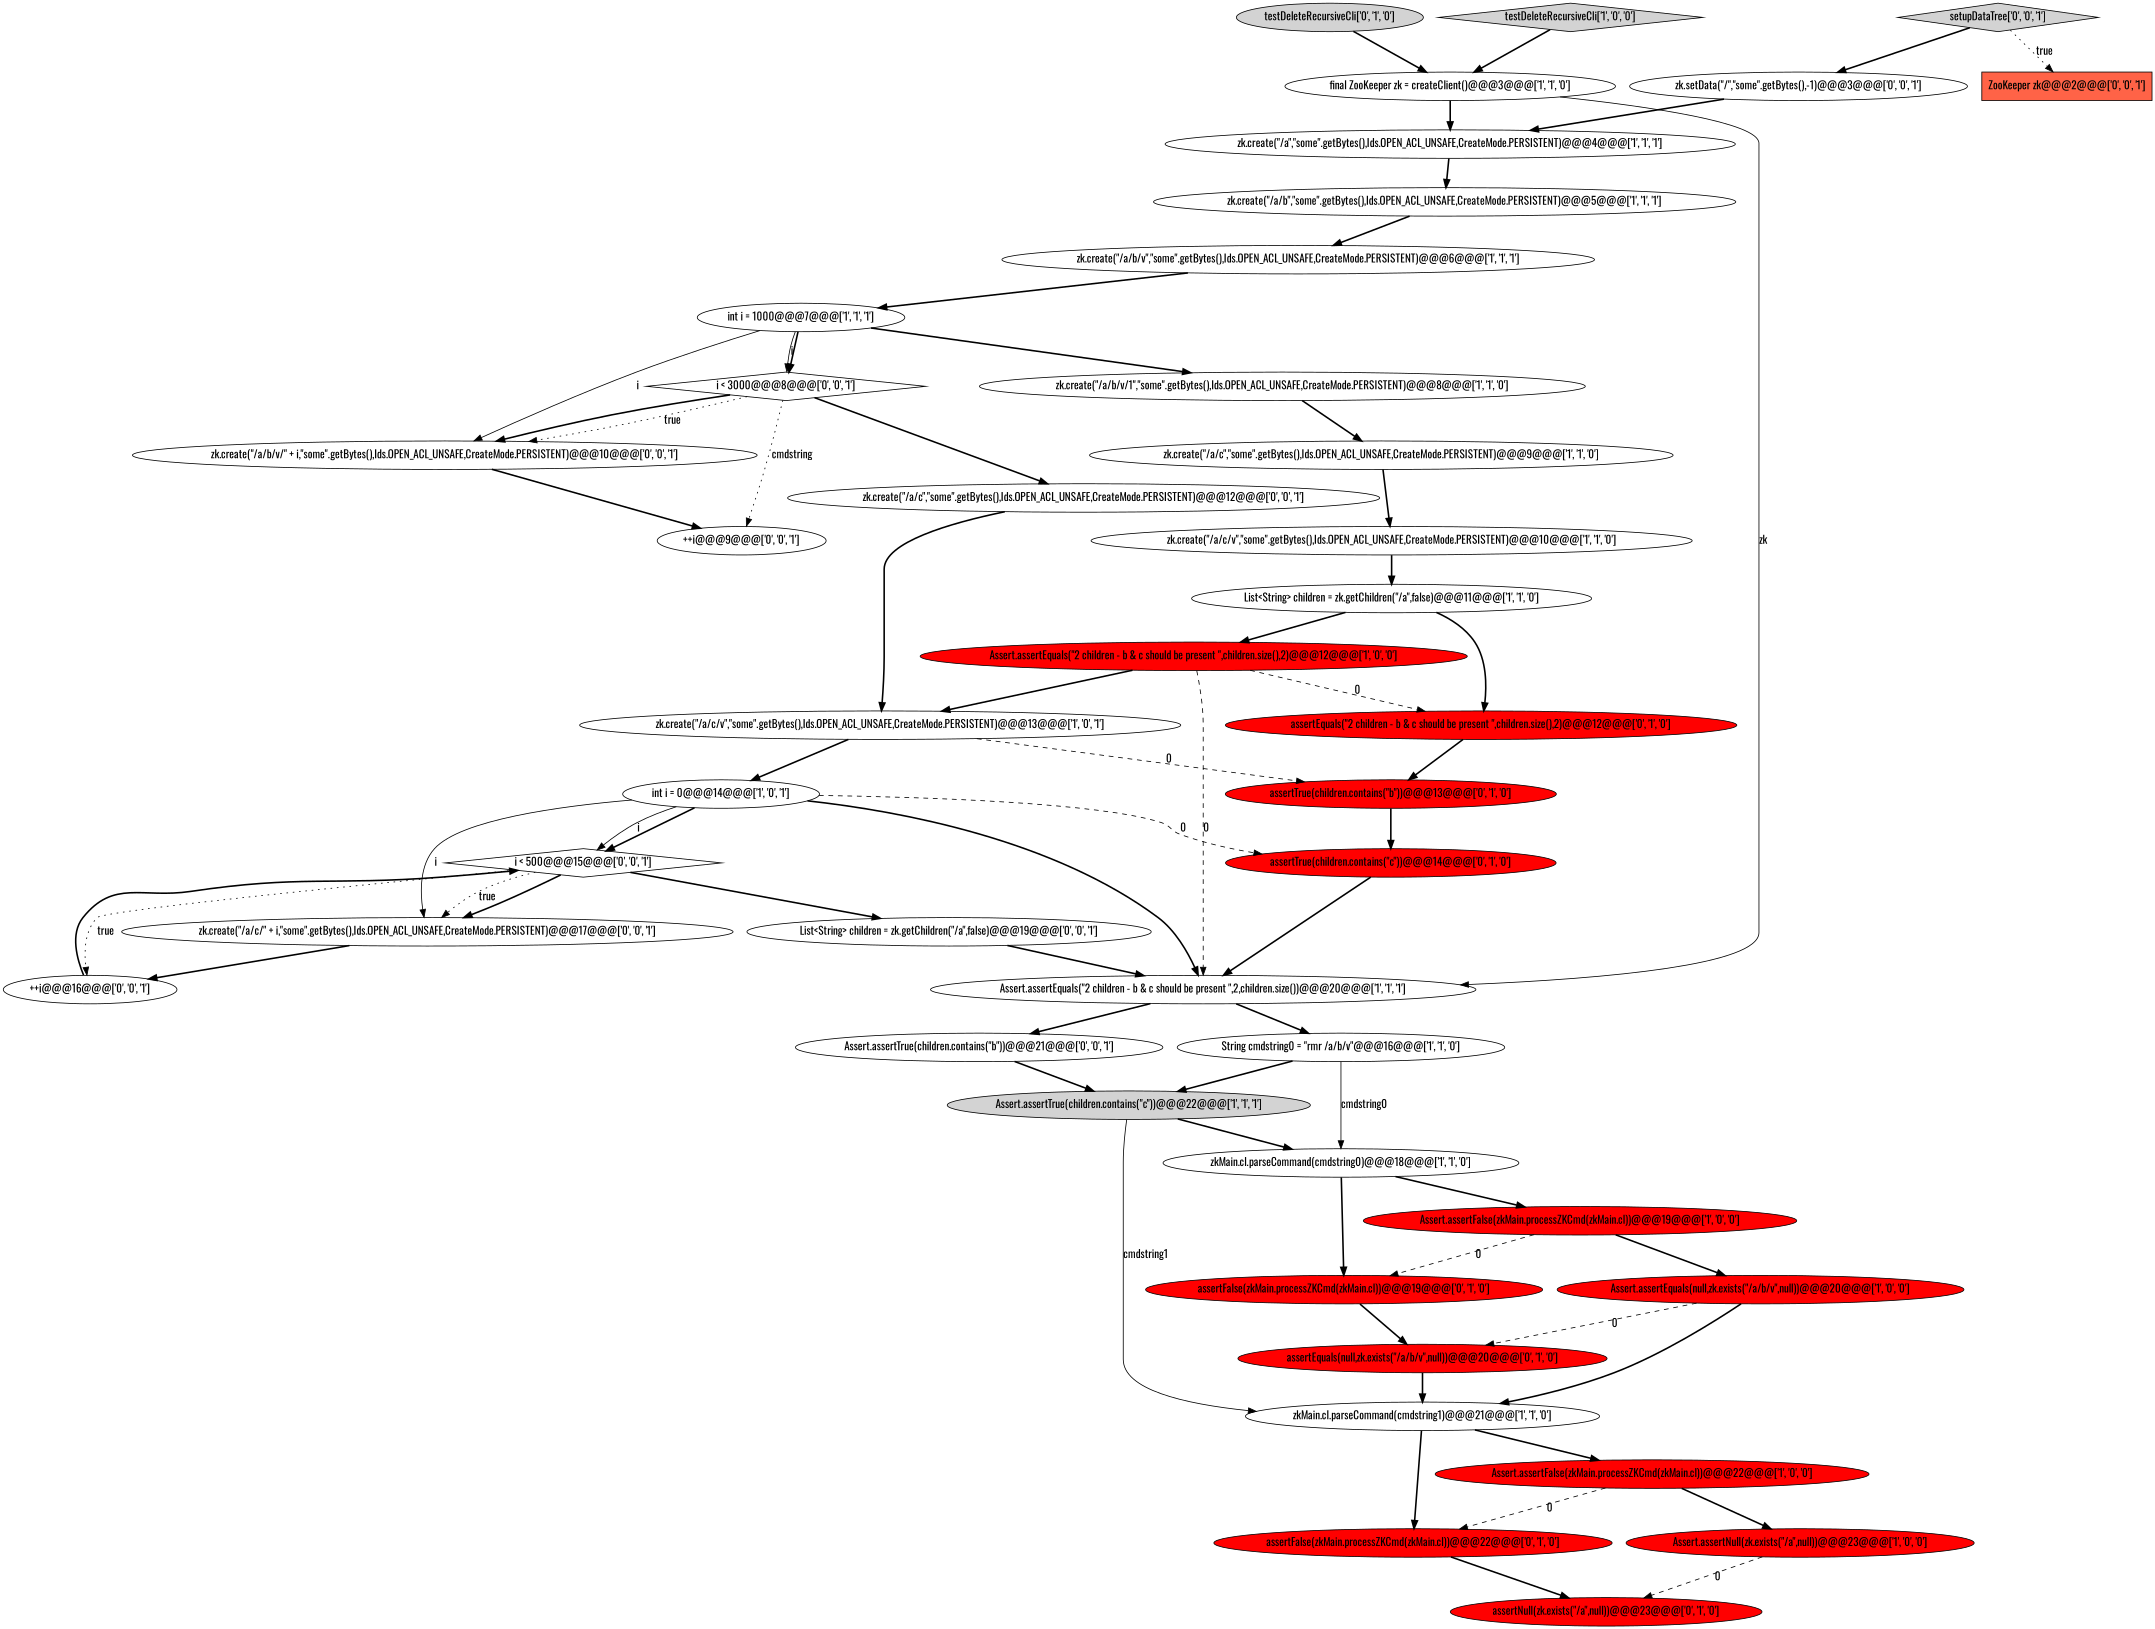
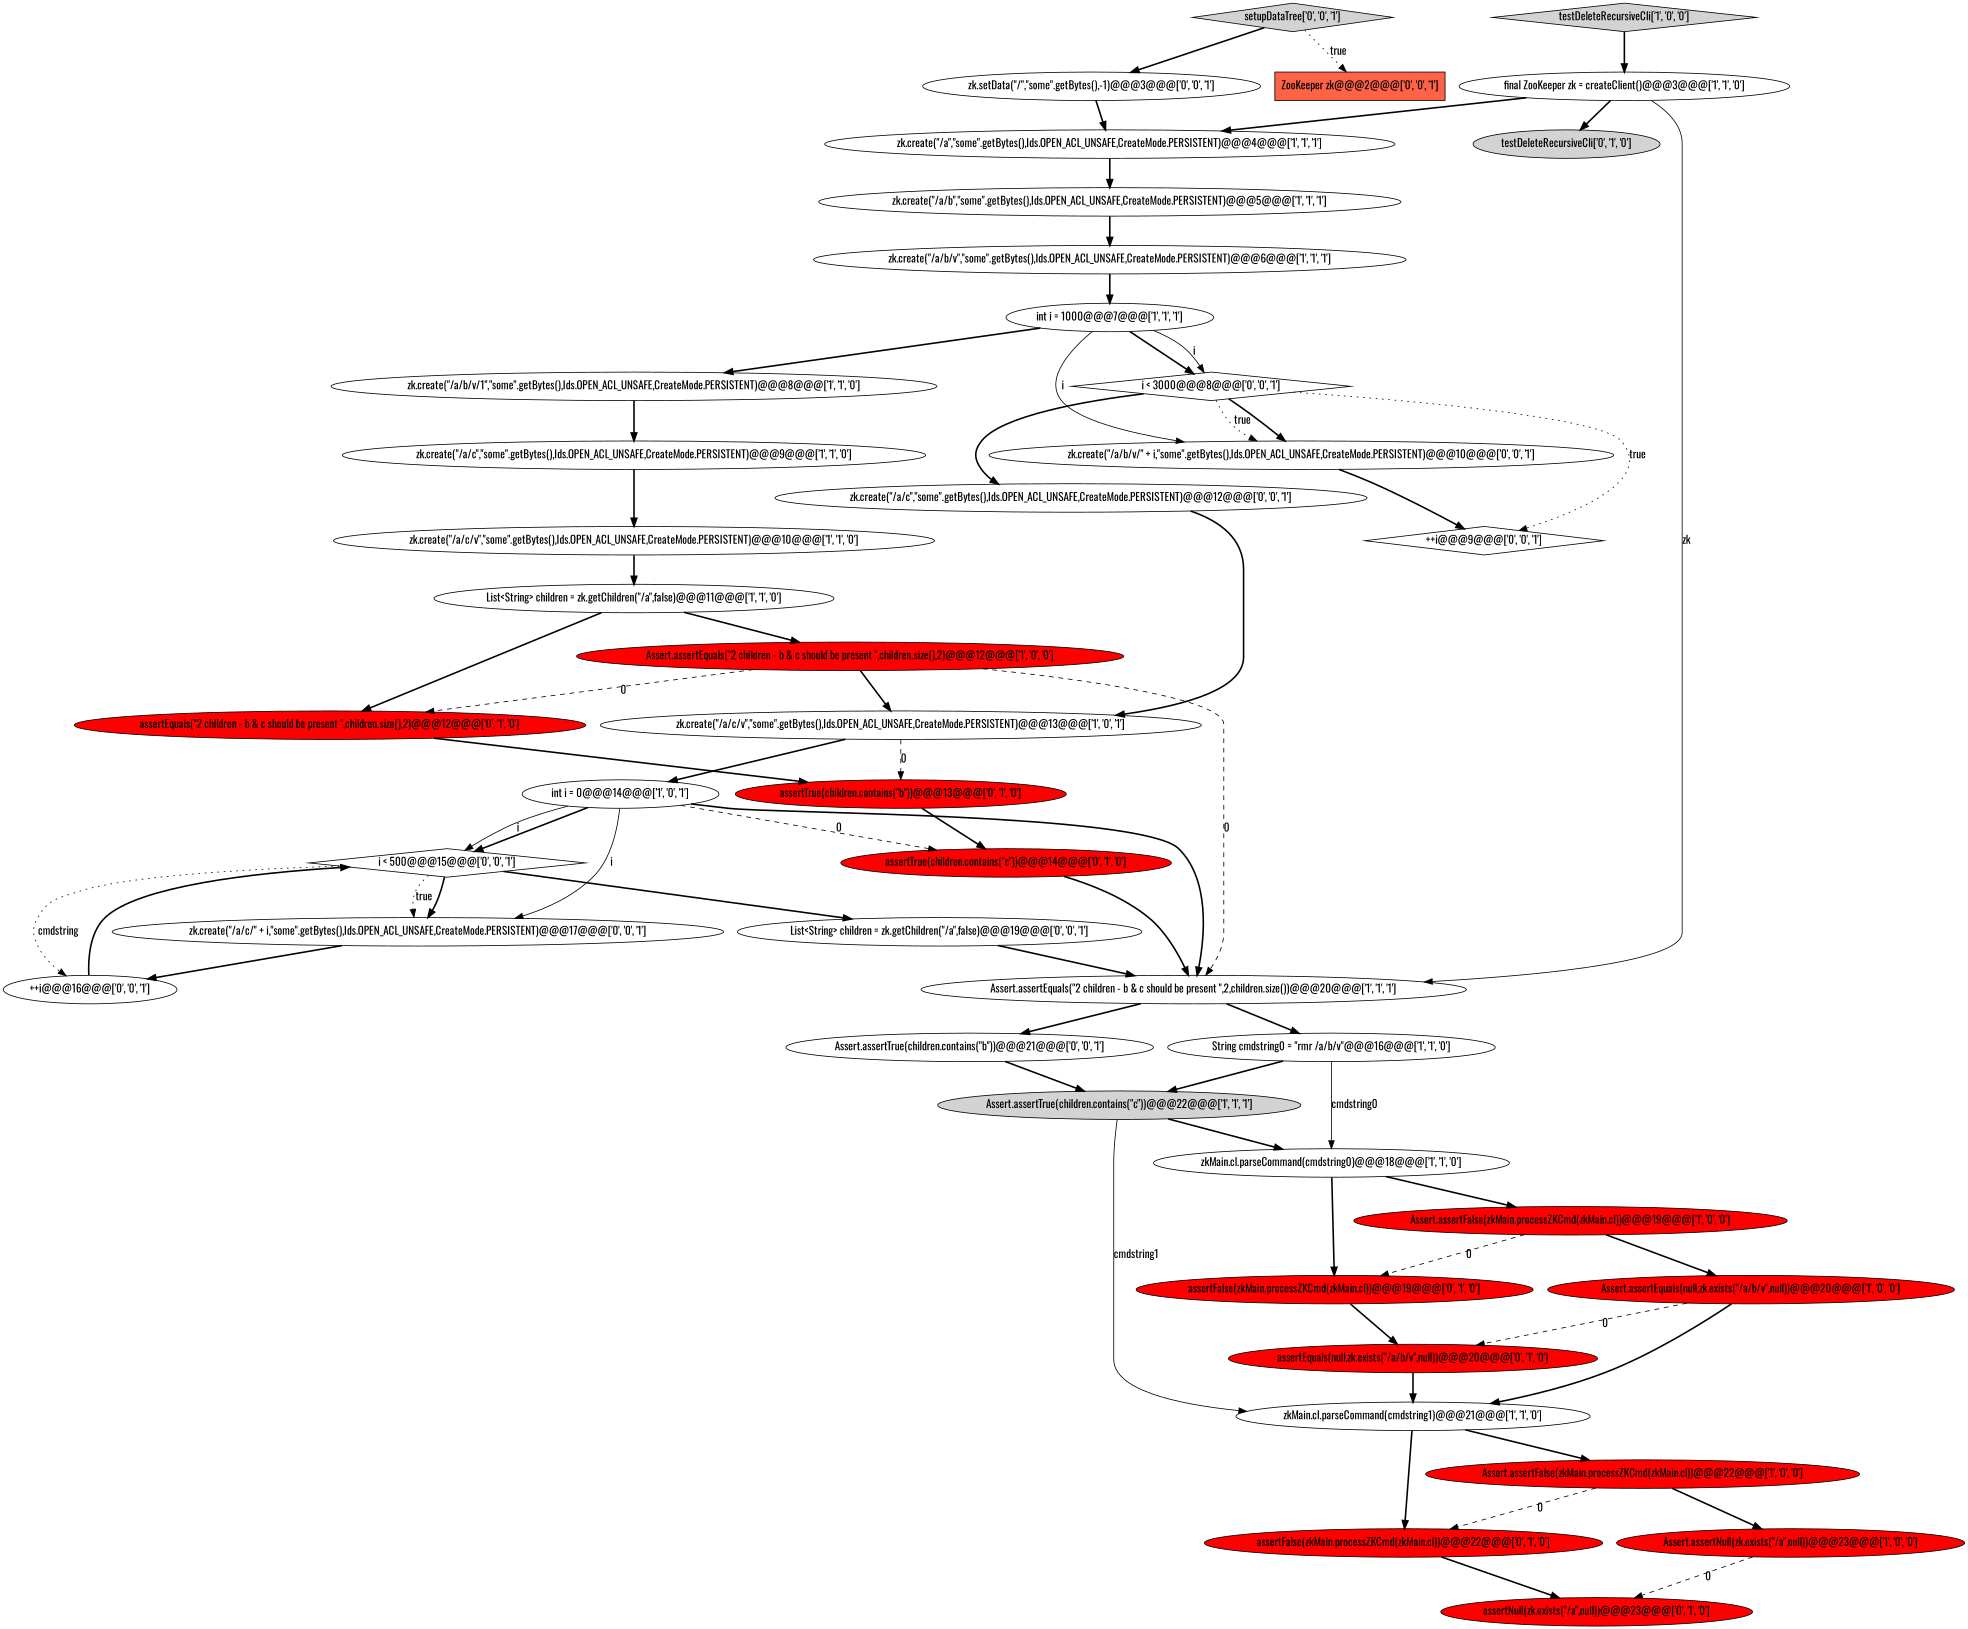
edge "testDeleteRecursiveCli['0', '1', '0']" -> "final ZooKeeper zk = createClient()@@@3@@@['1', '1', '0']": reversed
edge "i < 3000@@@8@@@['0', '0', '1']" -> "++i@@@9@@@['0', '0', '1']": label "cmdstring" -> "true"
node "++i@@@9@@@['0', '0', '1']": shape ellipse -> diamond
edge "i < 500@@@15@@@['0', '0', '1']" -> "++i@@@16@@@['0', '0', '1']": label "true" -> "cmdstring"
